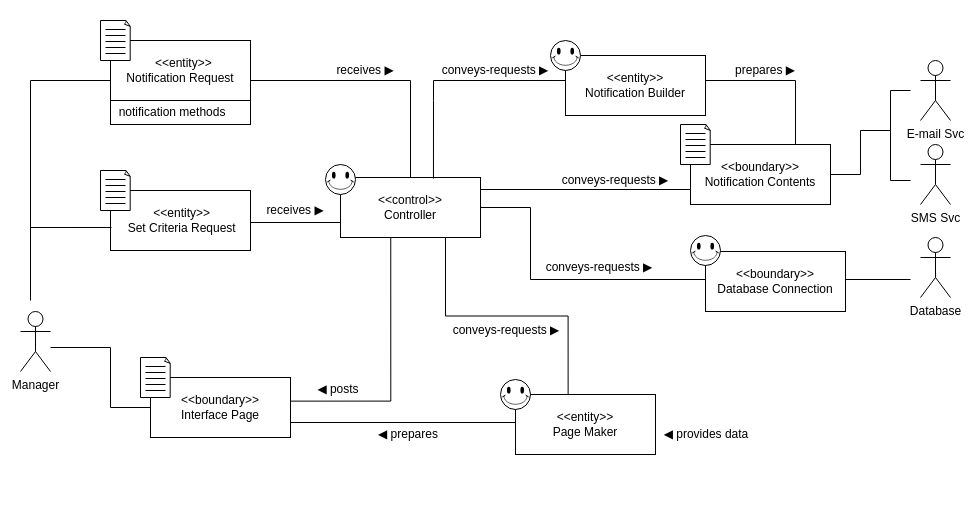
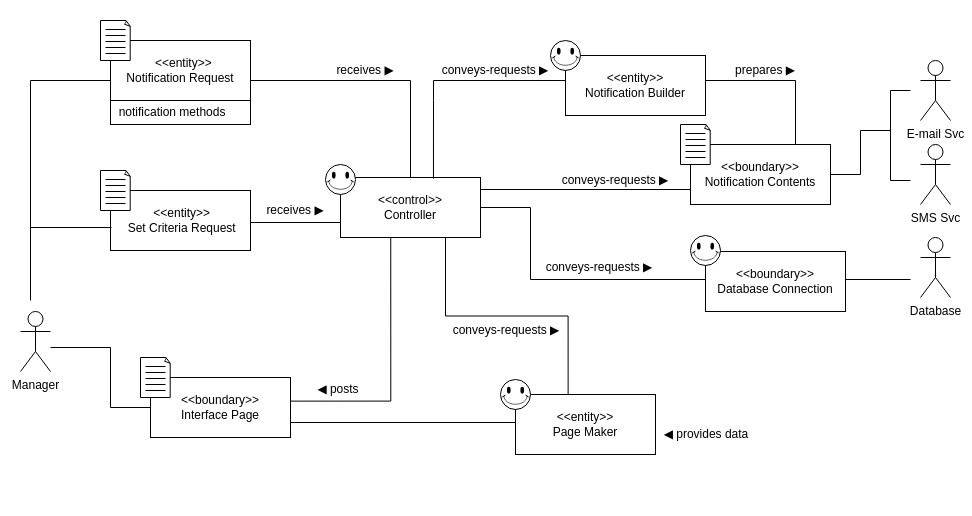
node "◀ prepares": removed
